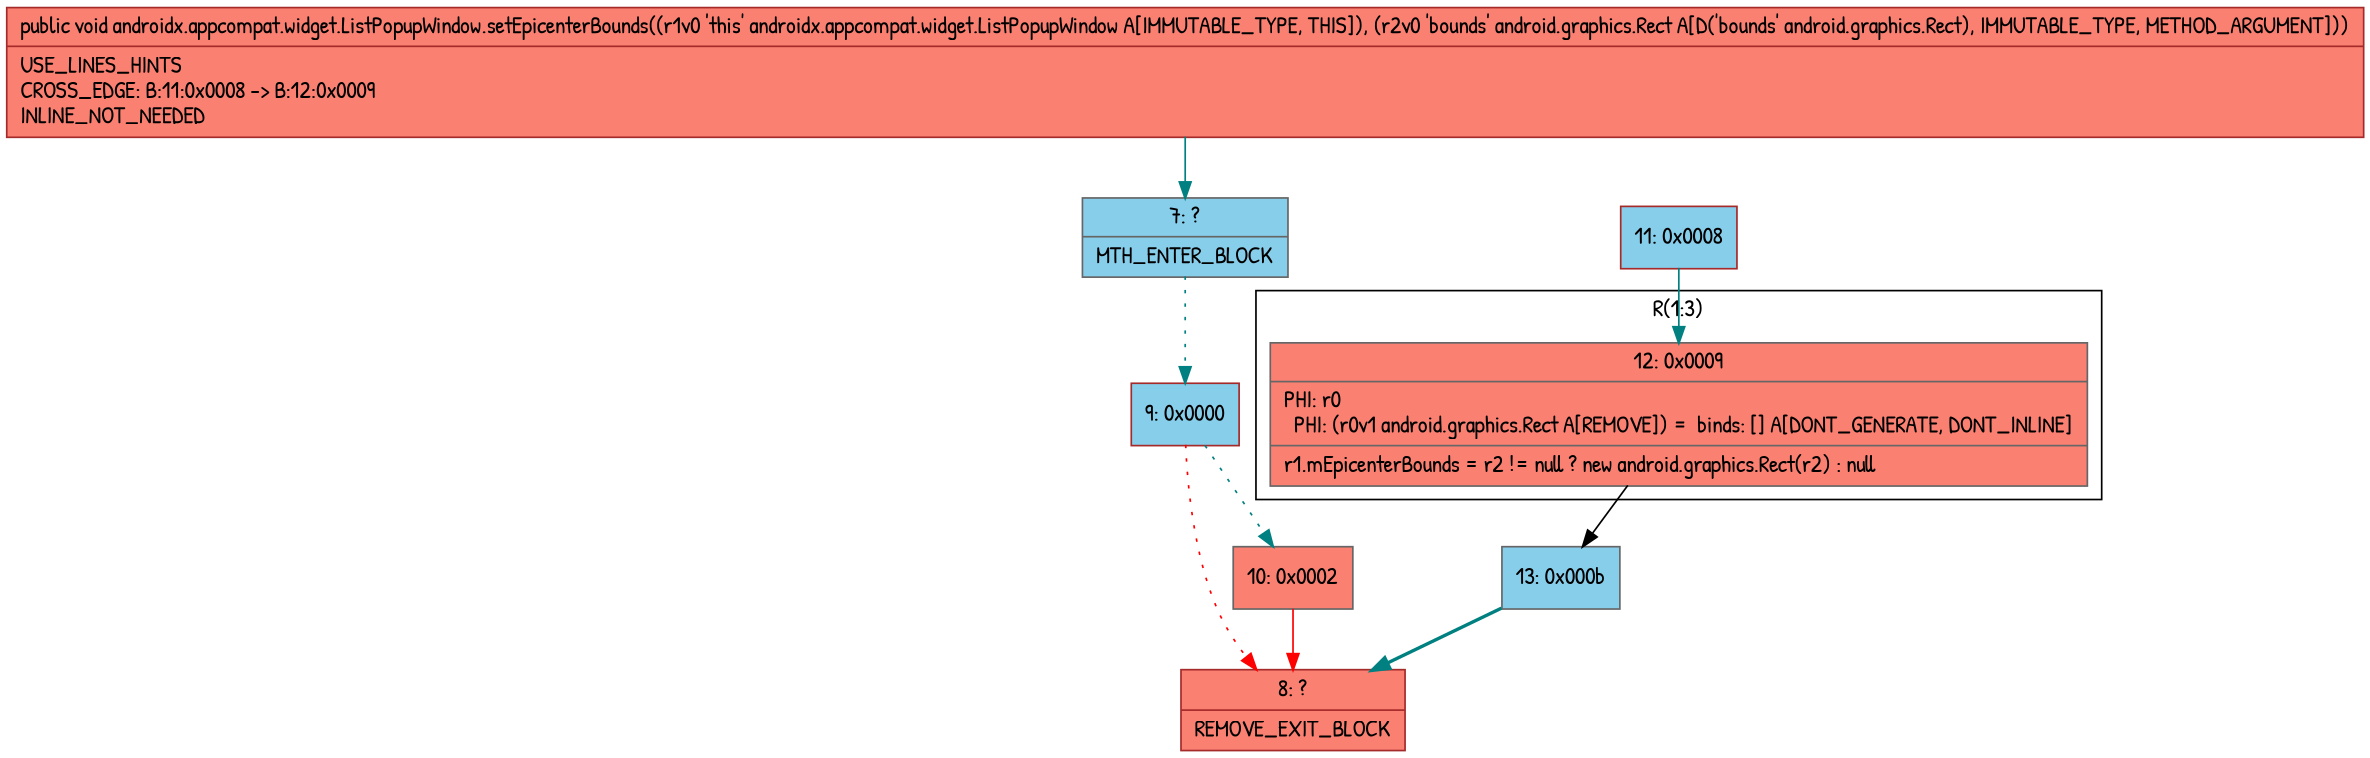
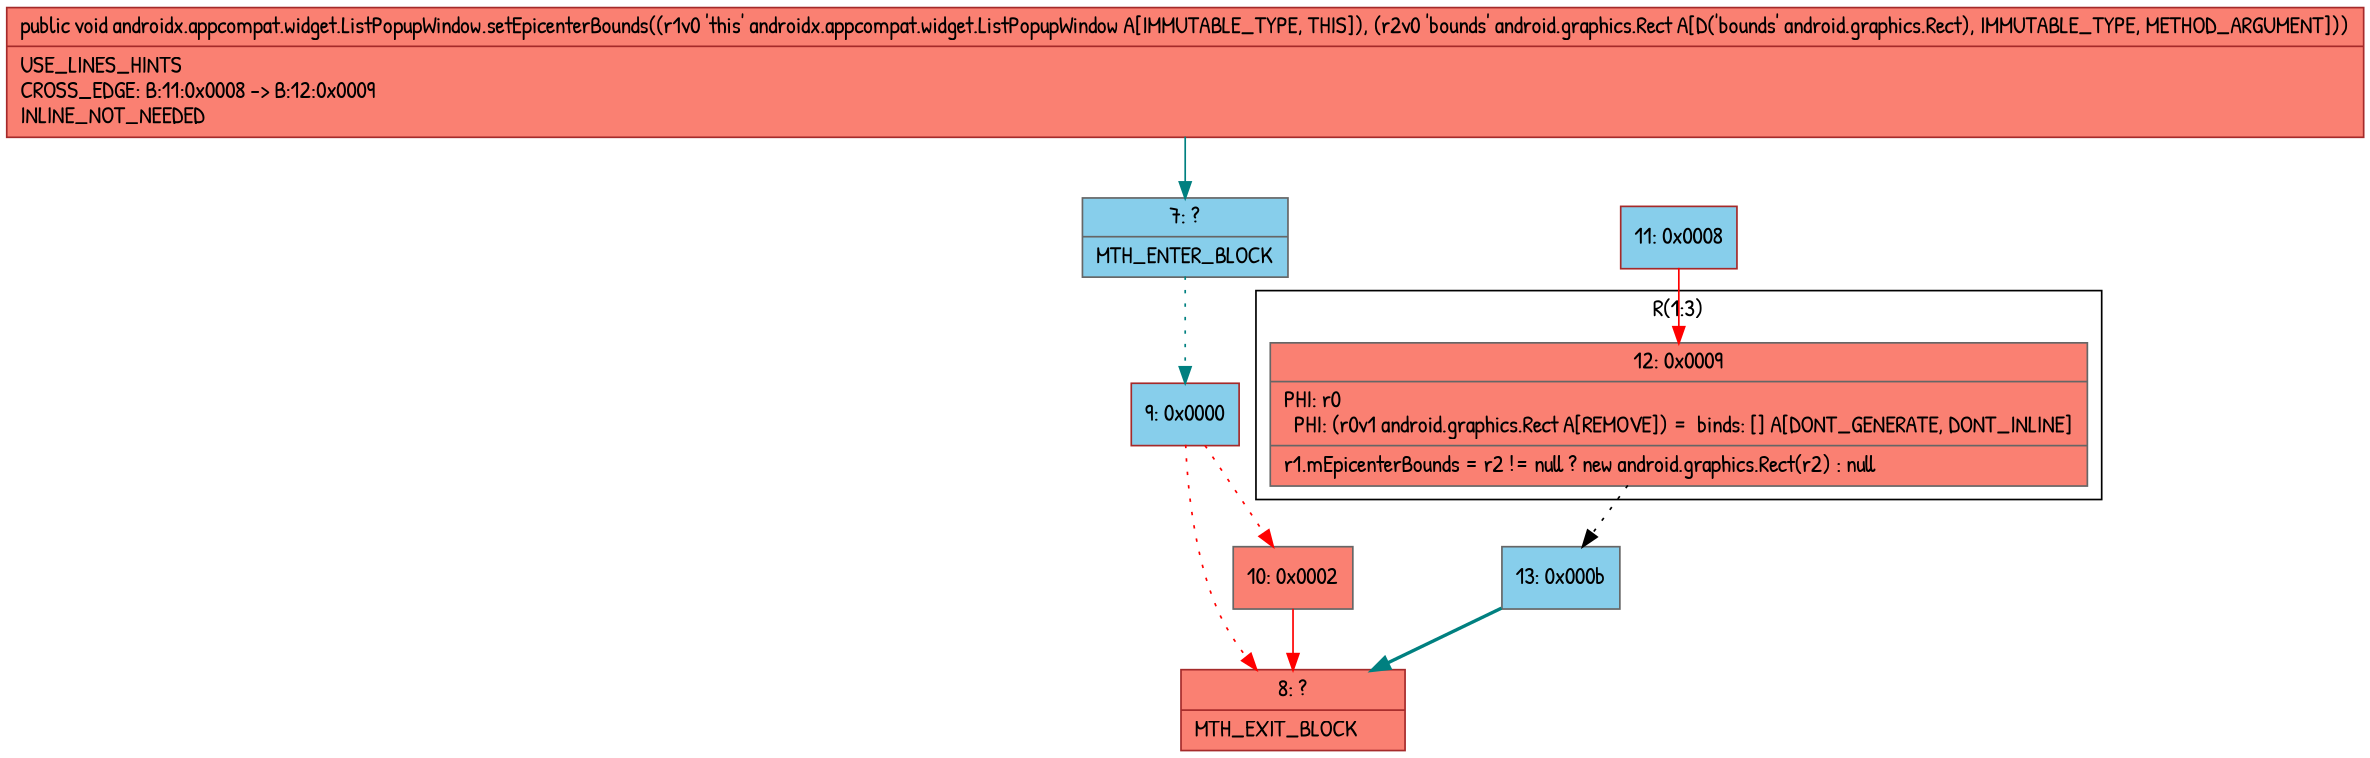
edge "11: 0x0008" -> "12: 0x0009": color teal -> red
edge "9: 0x0000" -> "10: 0x0002": color teal -> red
edge "12: 0x0009" -> "13: 0x000b": style solid -> dotted
node "8: ?": text "REMOVE_EXIT_BLOCK" -> "MTH_EXIT_BLOCK"
